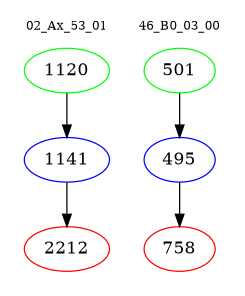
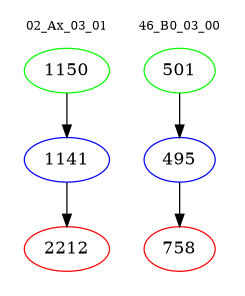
cluster "02_Ax_53_01": label "02_Ax_53_01" -> "02_Ax_03_01"
node "1120": label "1120" -> "1150"
